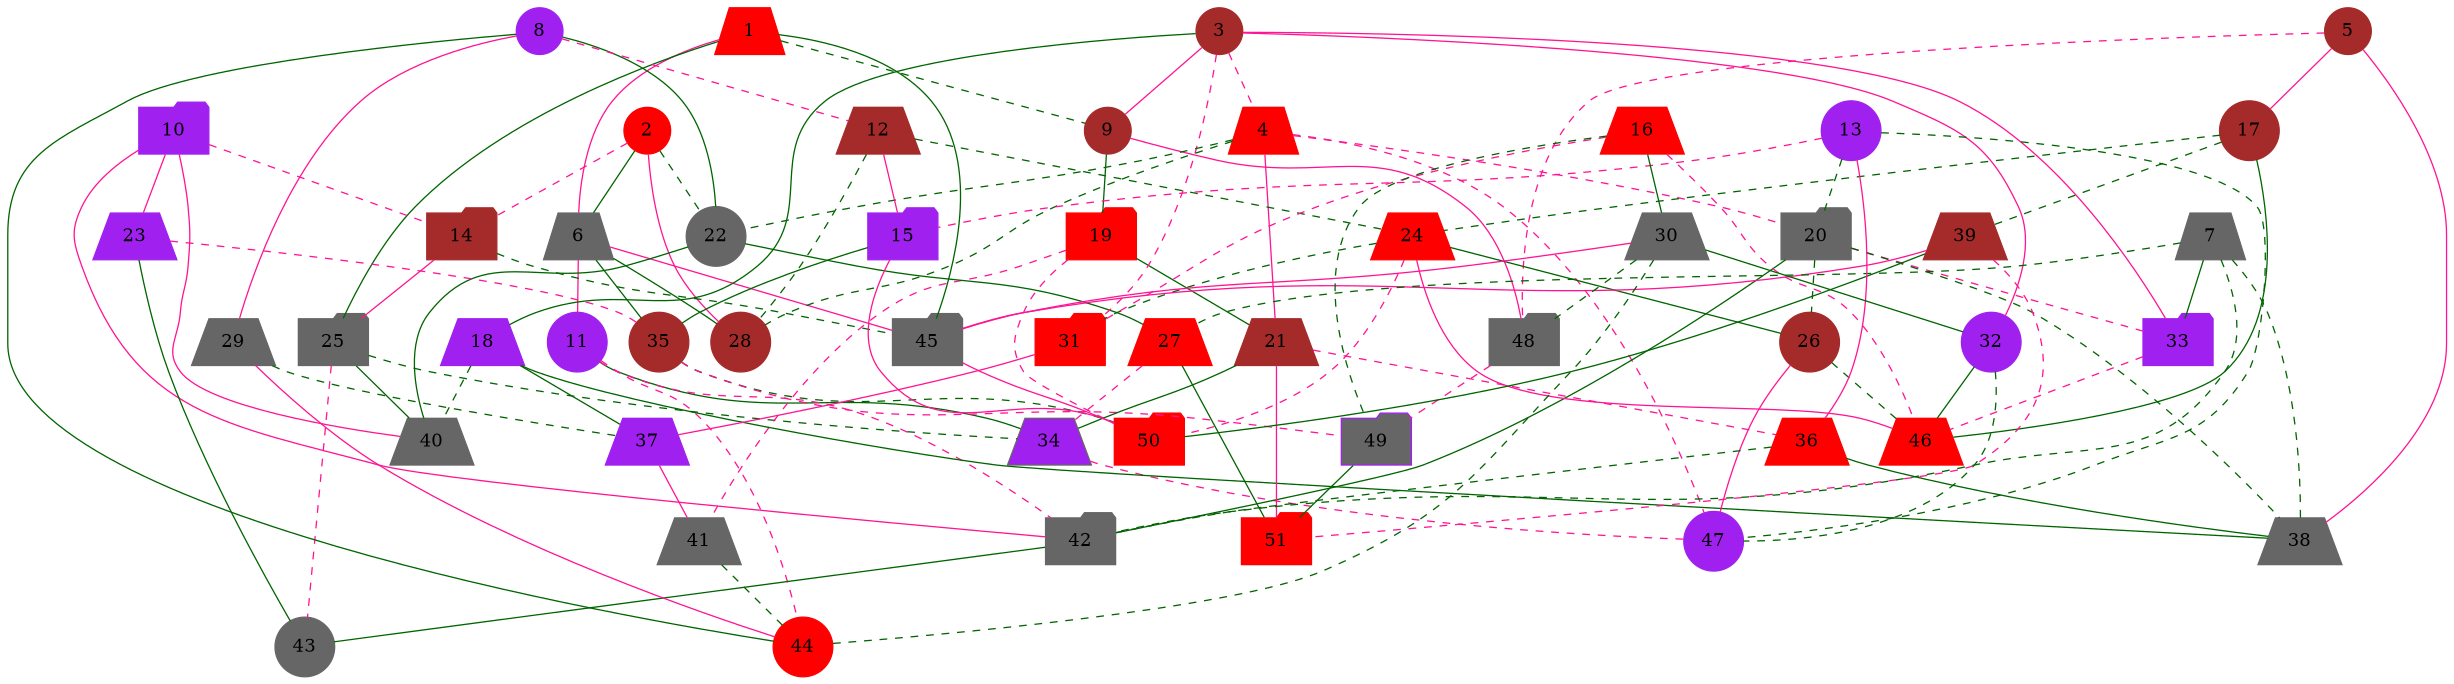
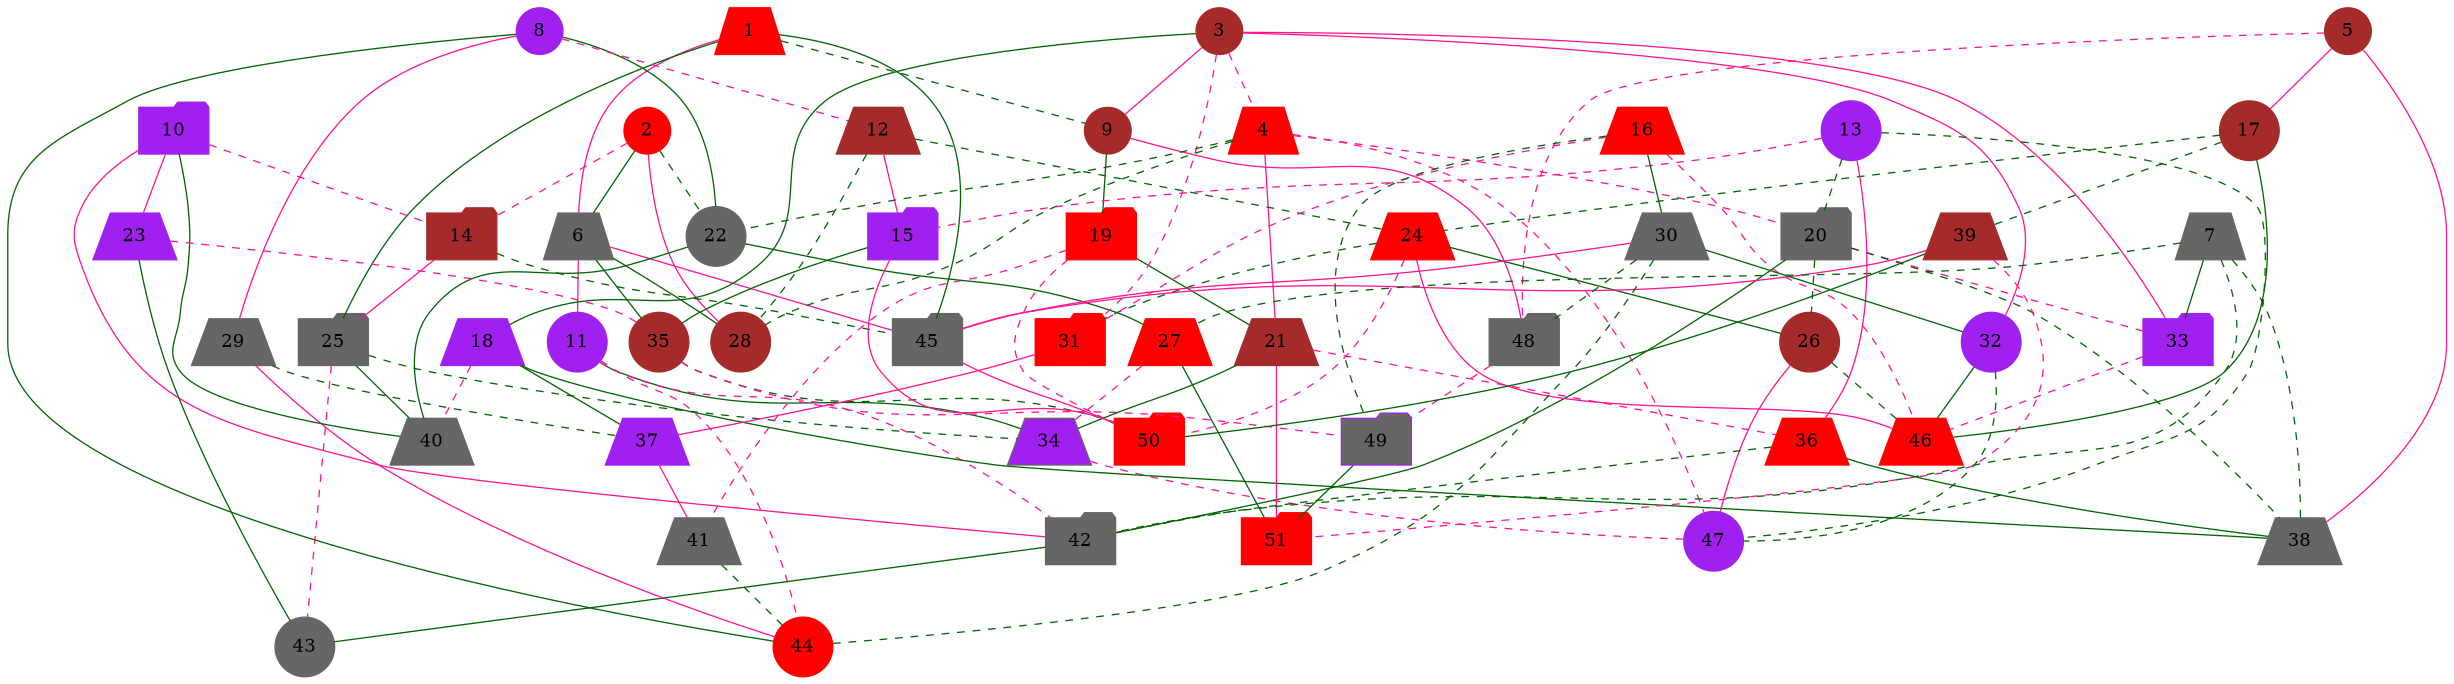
edge "10" -- "40": color deeppink -> darkgreen
edge "18" -- "40": color darkgreen -> deeppink
